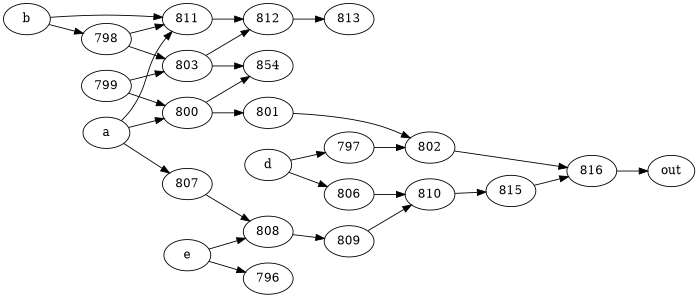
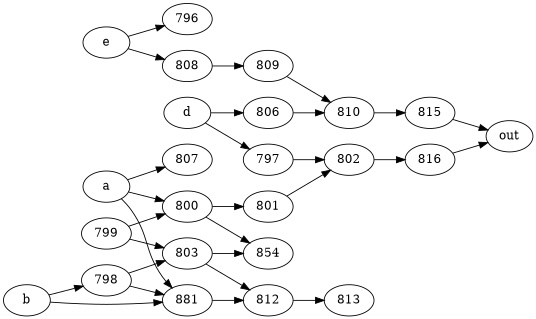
node "811": label "811" -> "881"
edge "815" -> "816": now "815" -> "out"
edge "807" -> "808": removed
